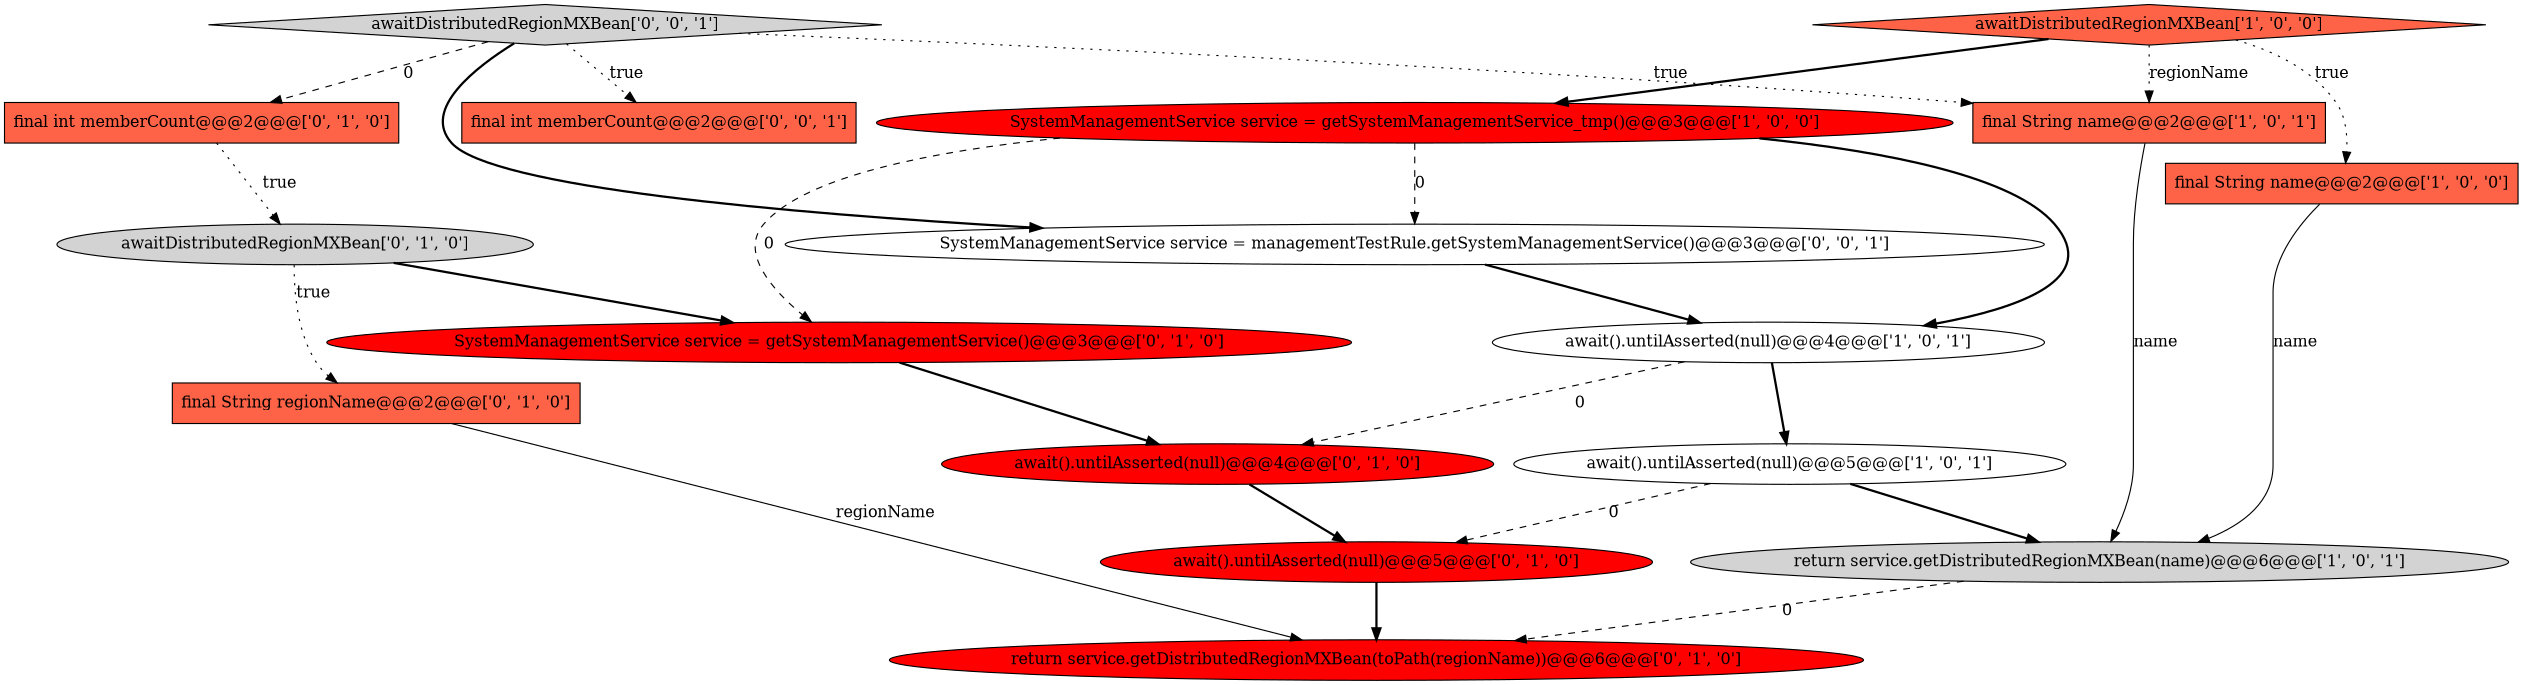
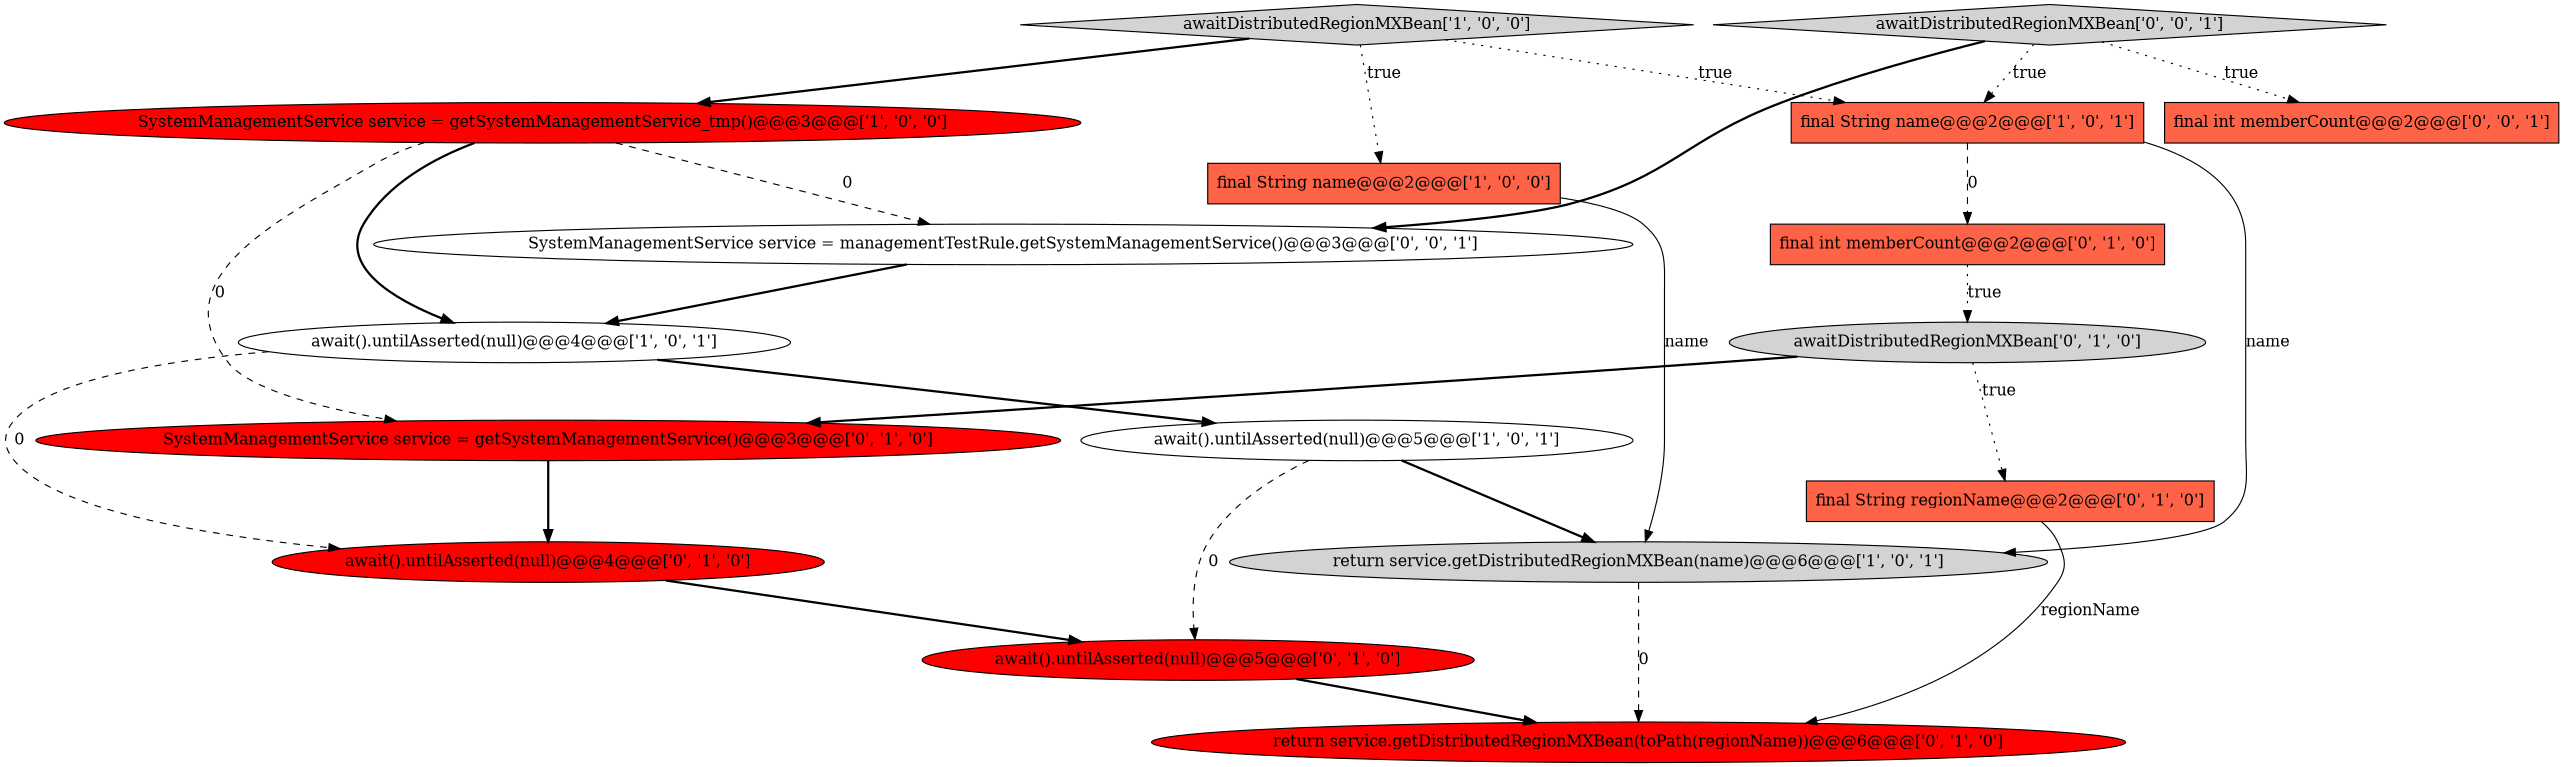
node "awaitDistributedRegionMXBean['1', '0', '0']": fillcolor tomato -> lightgray
edge "awaitDistributedRegionMXBean['0', '0', '1']" -> "final int memberCount@@@2@@@['0', '1', '0']": now "final String name@@@2@@@['1', '0', '1']" -> "final int memberCount@@@2@@@['0', '1', '0']"
edge "awaitDistributedRegionMXBean['1', '0', '0']" -> "final String name@@@2@@@['1', '0', '1']": label "regionName" -> "true"
